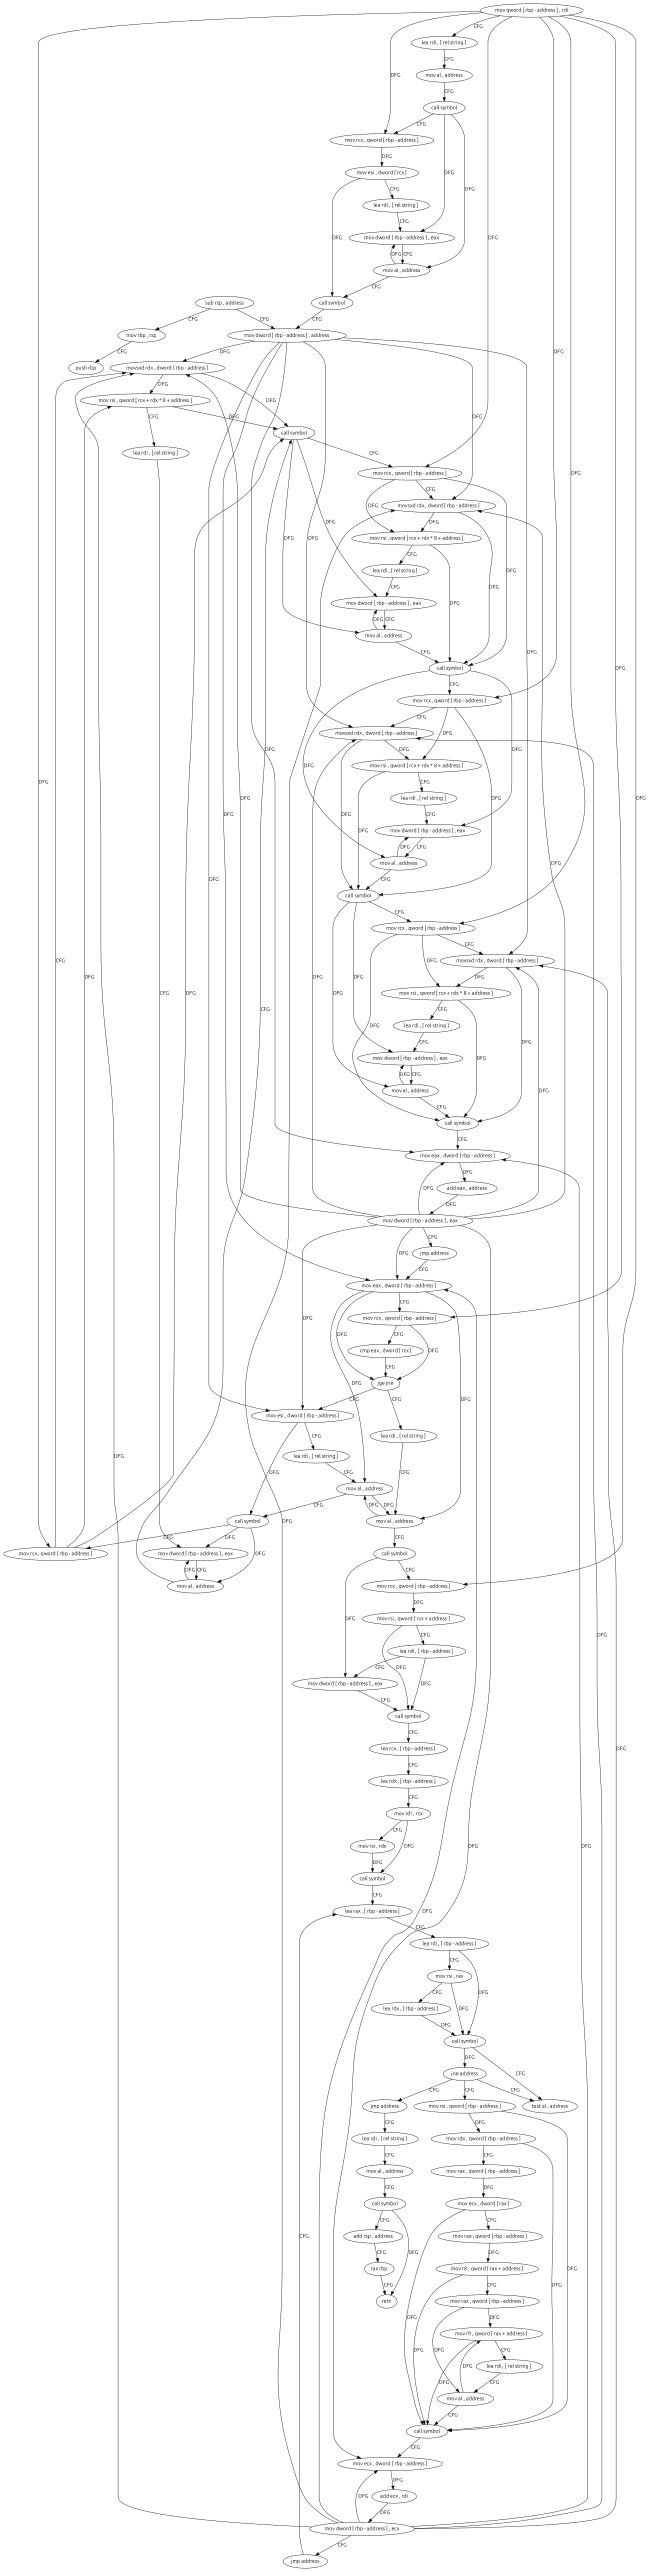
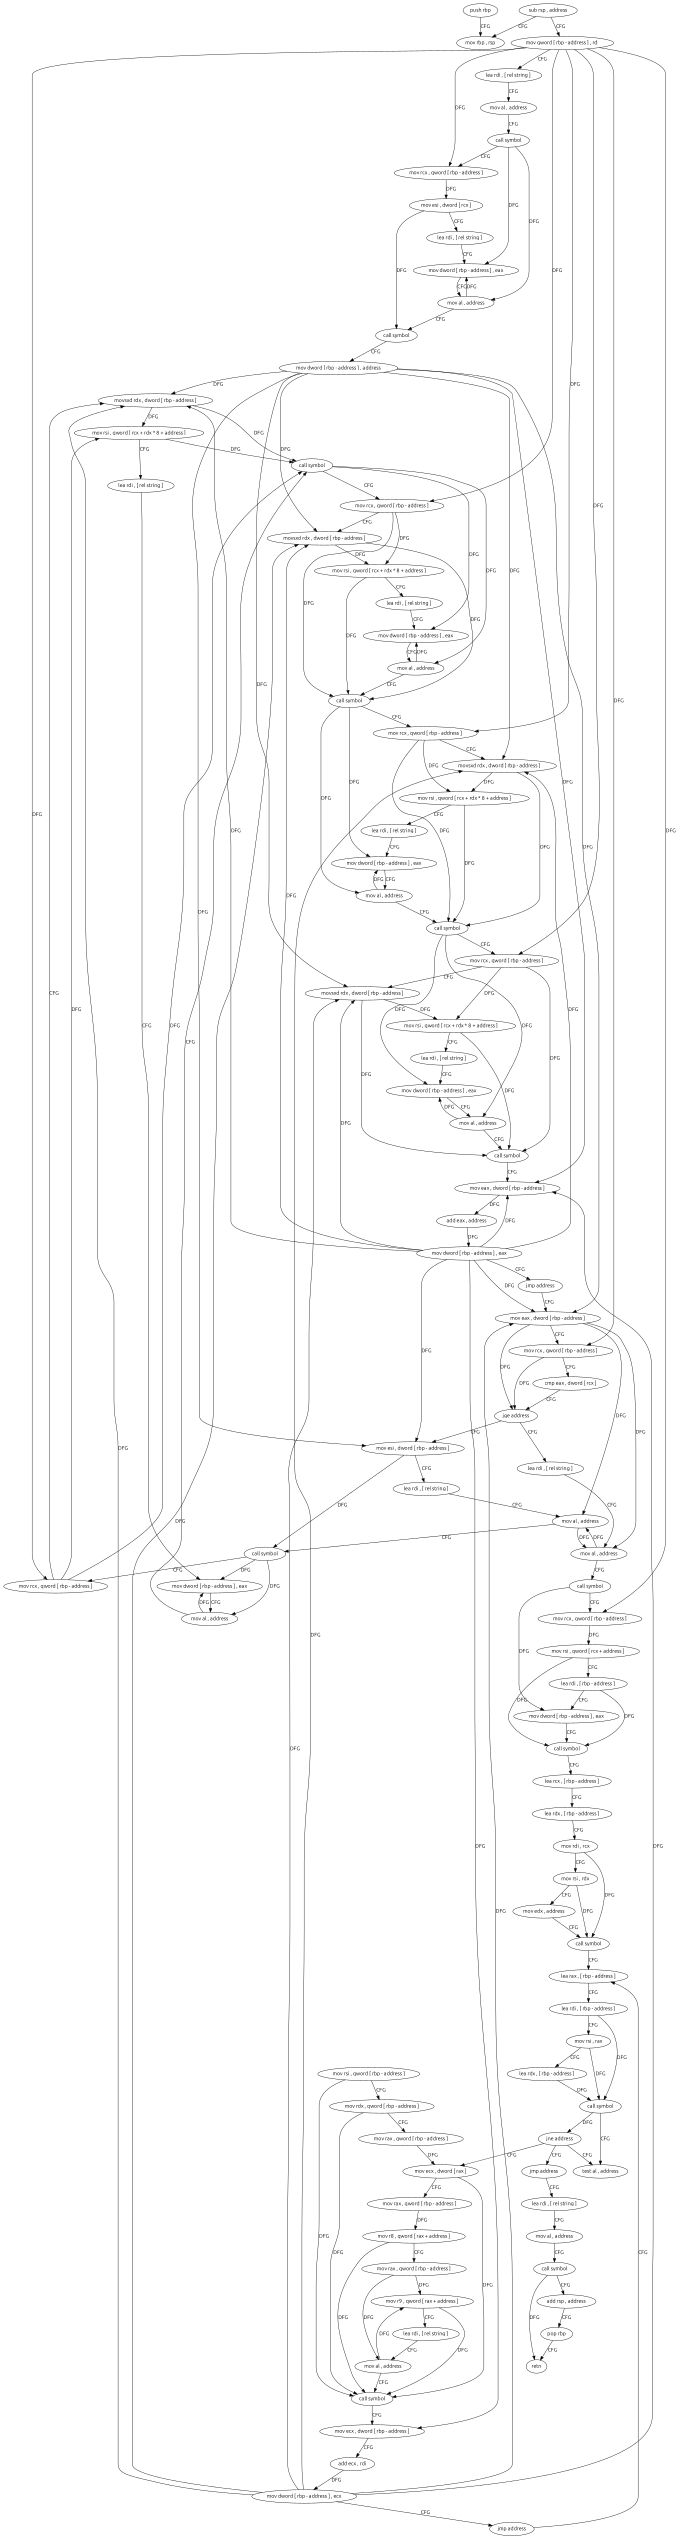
edge "sub rsp , address" -> "mov dword [ rbp - address ] , address": now "sub rsp , address" -> "mov qword [ rbp - address ] , rdi"
edge "mov rbp , rsp" -> "push rbp": reversed
node "jge jne": label "jge jne" -> "jge address"
node "mov edx , address": added
edge "jne address" -> "mov rsi , qword [ rbp - address ]": now "jne address" -> "mov ecx , dword [ rax ]"
edge "mov rsi , qword [ rbp - address ]" -> "mov rdx , qword [ rbp - address ]": label "DFG" -> "CFG"
node "rax rbp": label "rax rbp" -> "pop rbp"
edge "mov ecx , dword [ rbp - address ]" -> "add ecx , rdi": label "DFG" -> "CFG"
edge "mov dword [ rbp - address ] , ecx" -> "mov ecx , dword [ rbp - address ]": removed, label "DFG"
